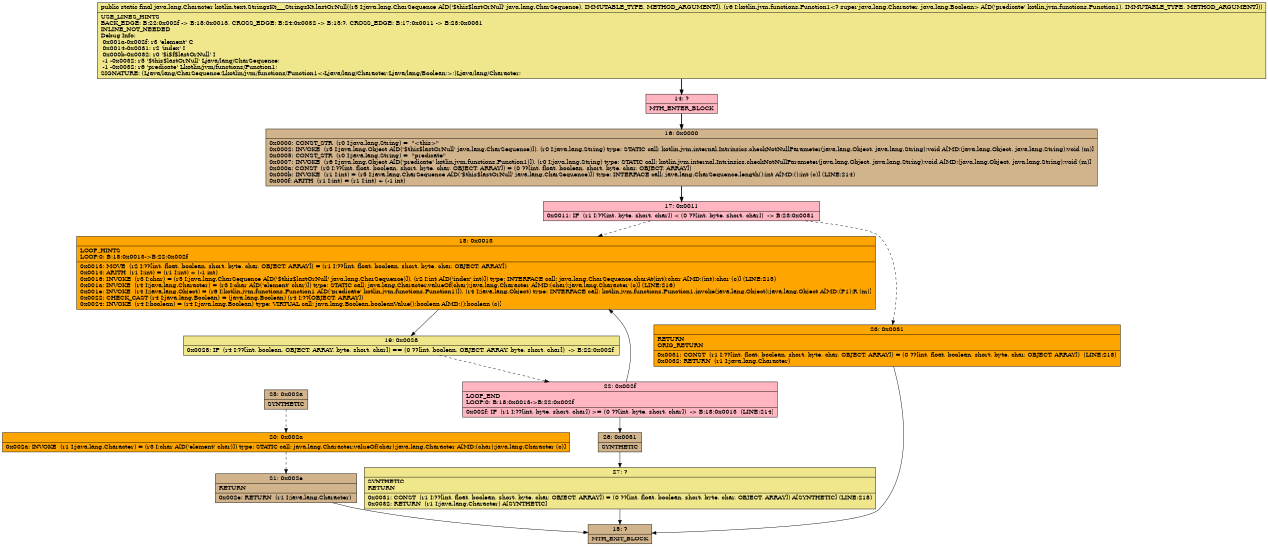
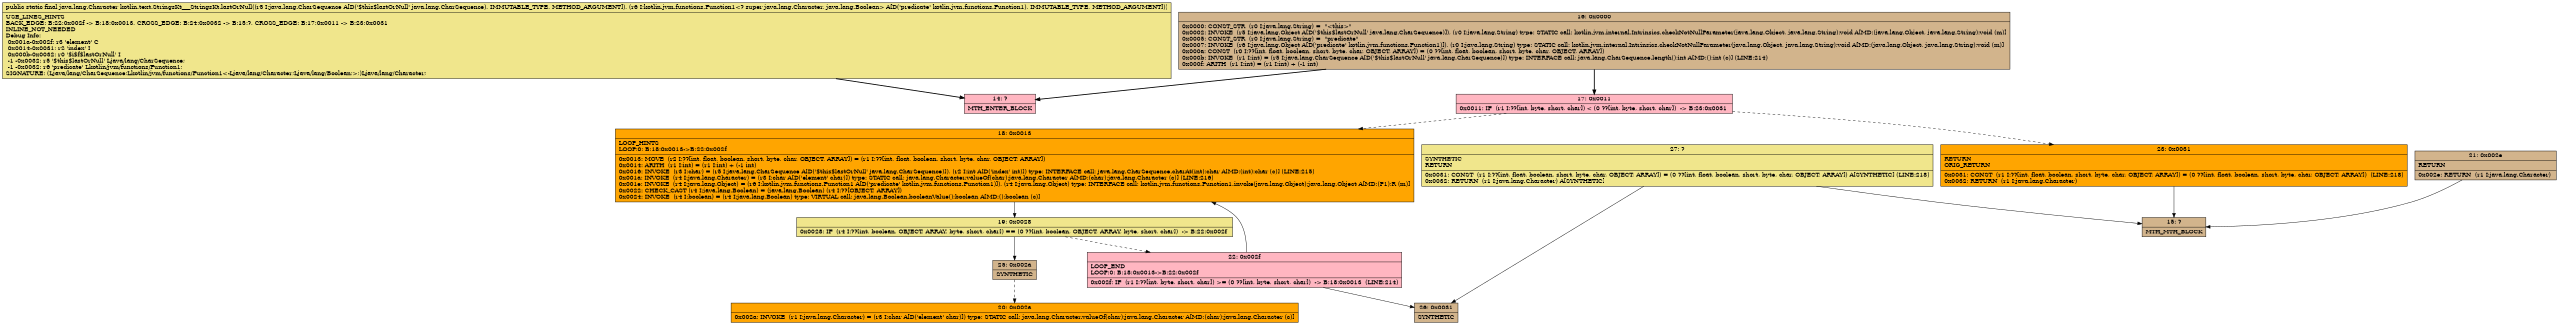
edge "14: ?" -> "16: 0x0000": reversed
edge "19: 0x0028" -> "25: 0x002a": added
edge "26: 0x0031" -> "27: ?": reversed
edge "20: 0x002a" -> "21: 0x002e": removed
node "15: ?": text "MTH_EXIT_BLOCK" -> "MTH_MTH_BLOCK"
